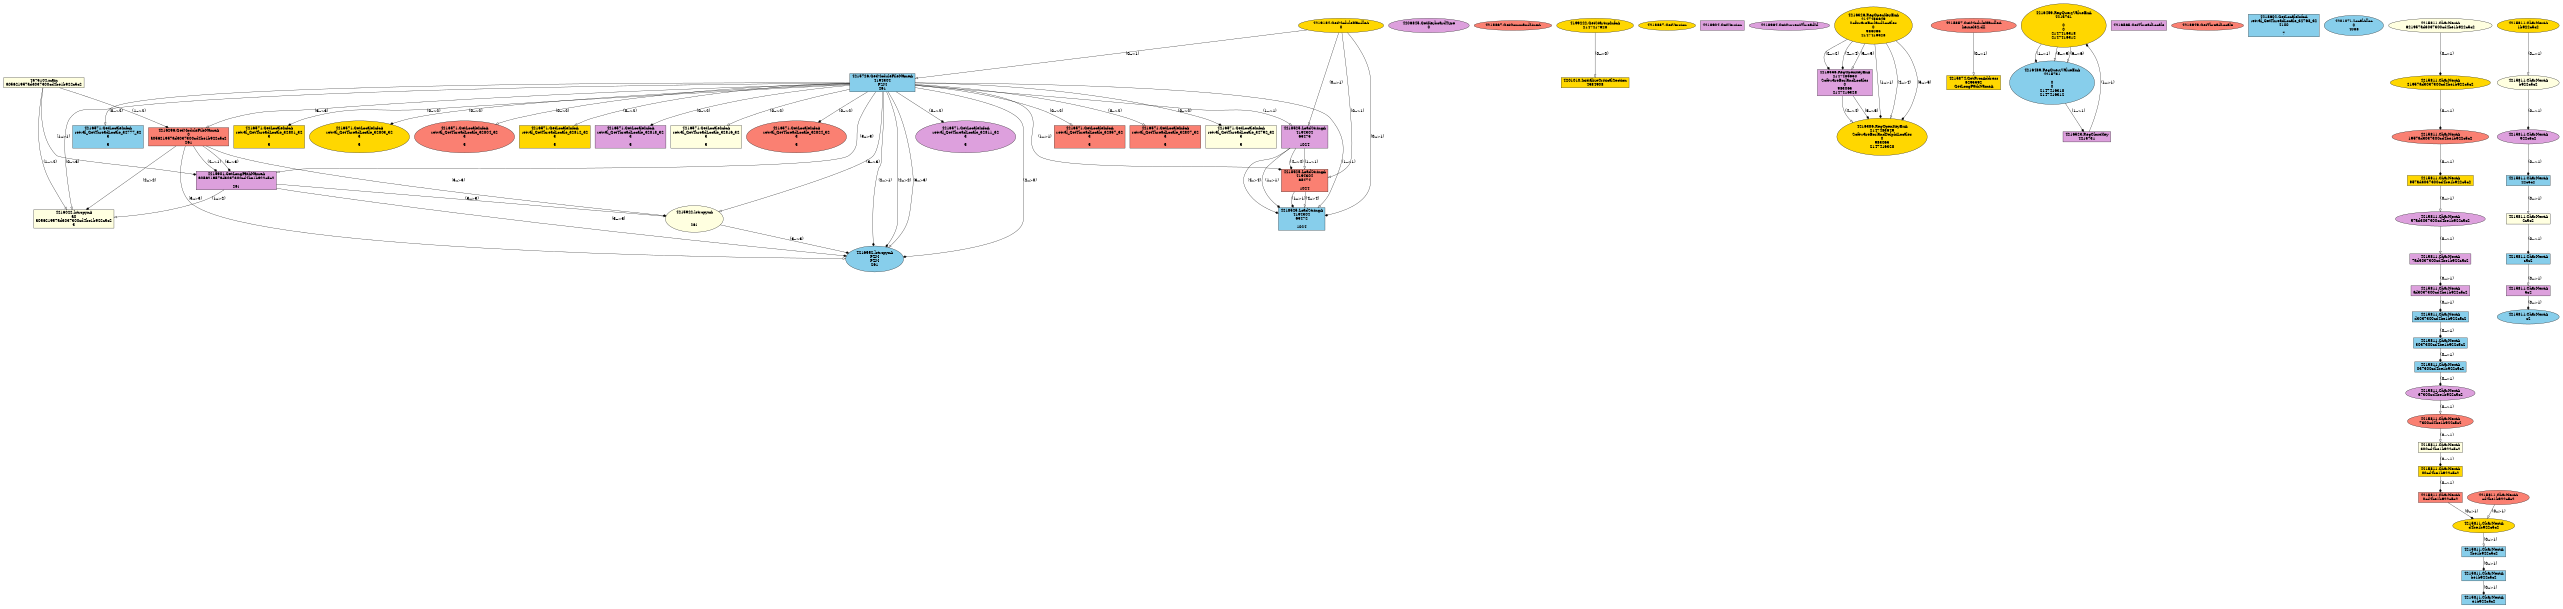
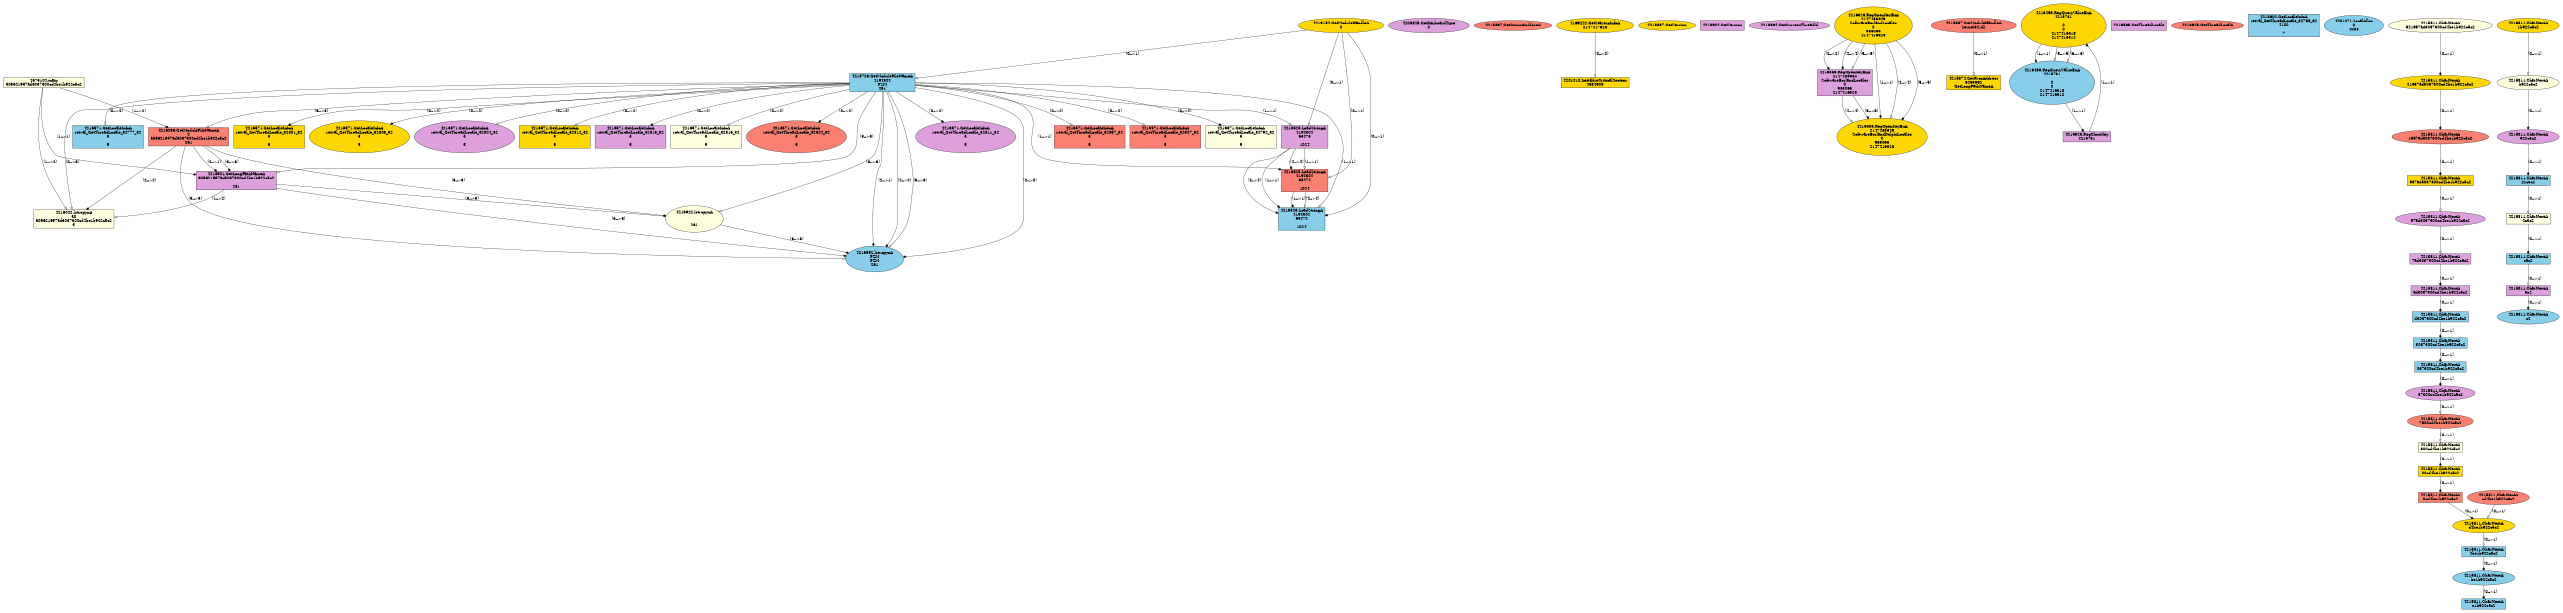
node "4216571.GetLocaleInfoA retval_GetThreadLocale_32804_32 3 5": fillcolor salmon -> plum
node "4215811.CharNextA be1b922c5c2": shape box -> ellipse
